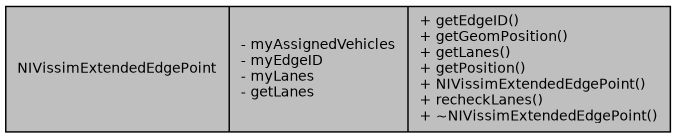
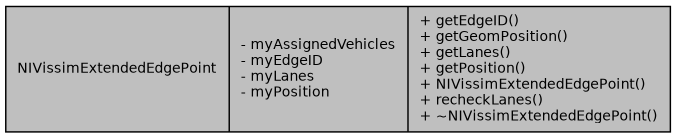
node "NIVissimExtendedEdgePoint": text "- getLanes" -> "- myPosition"
